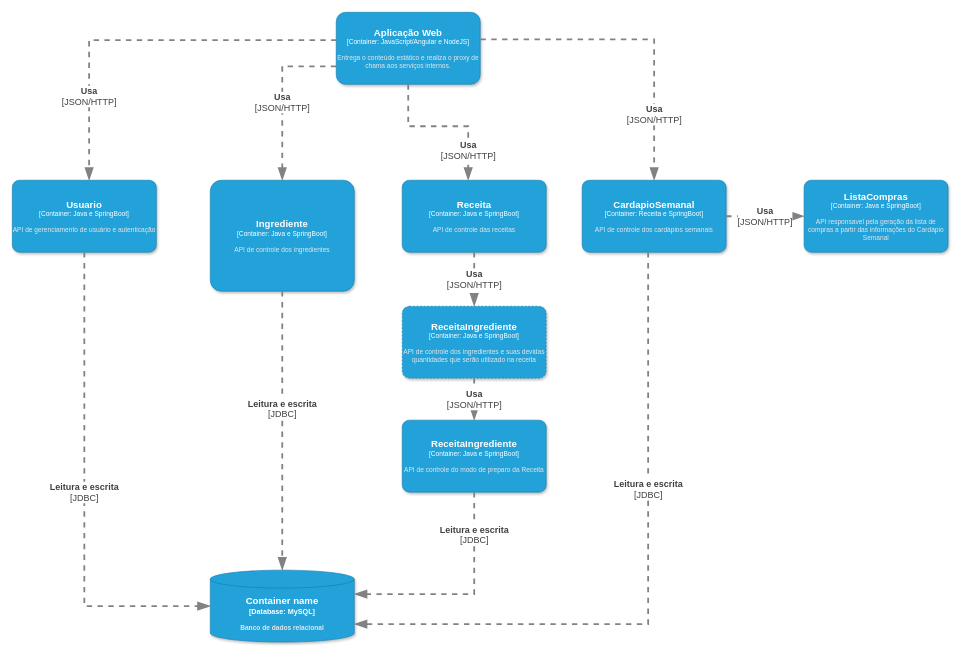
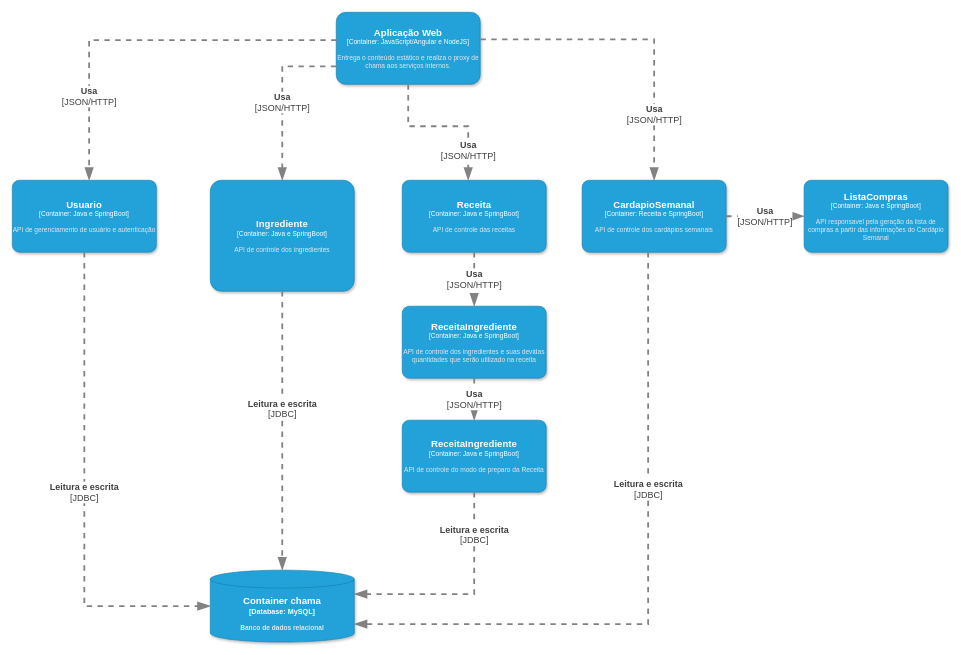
node "ReceitaIngrediente [Container: Java e SpringBoot] API de controle dos ingredientes e suas devidas quantidades que serão utilizado na receita": style dashed -> solid
node "Container name [Database: MySQL] Banco de dados relacional": label "Container name [Database: MySQL] Banco de dados relacional" -> "Container chama [Database: MySQL] Banco de dados relacional"
